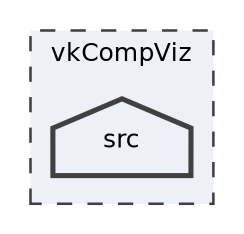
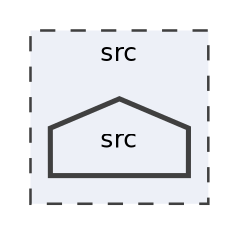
cluster "vkCompViz": label "vkCompViz" -> "src"
